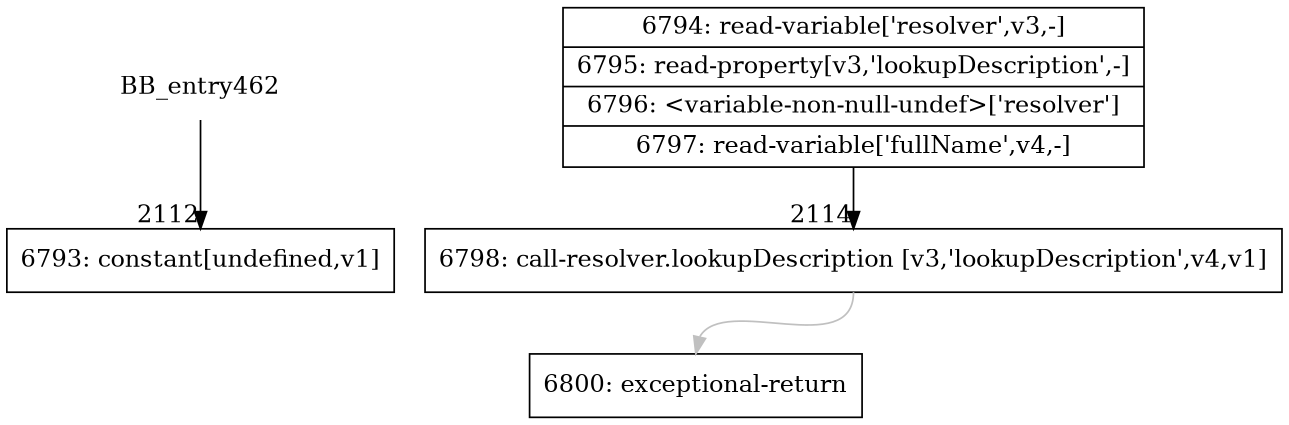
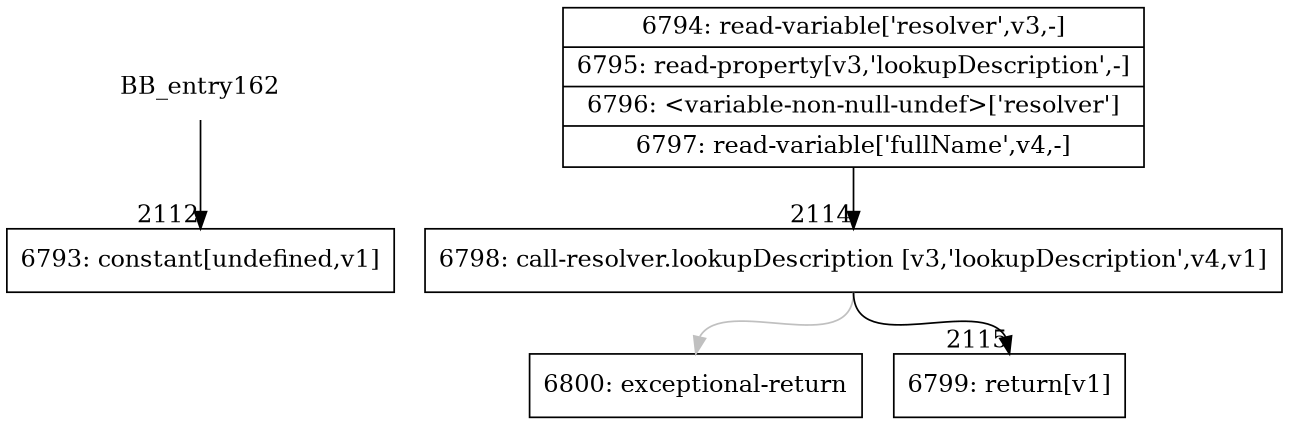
node "BB_entry462": label "BB_entry462" -> "BB_entry162"
node "6799: return[v1]": added
